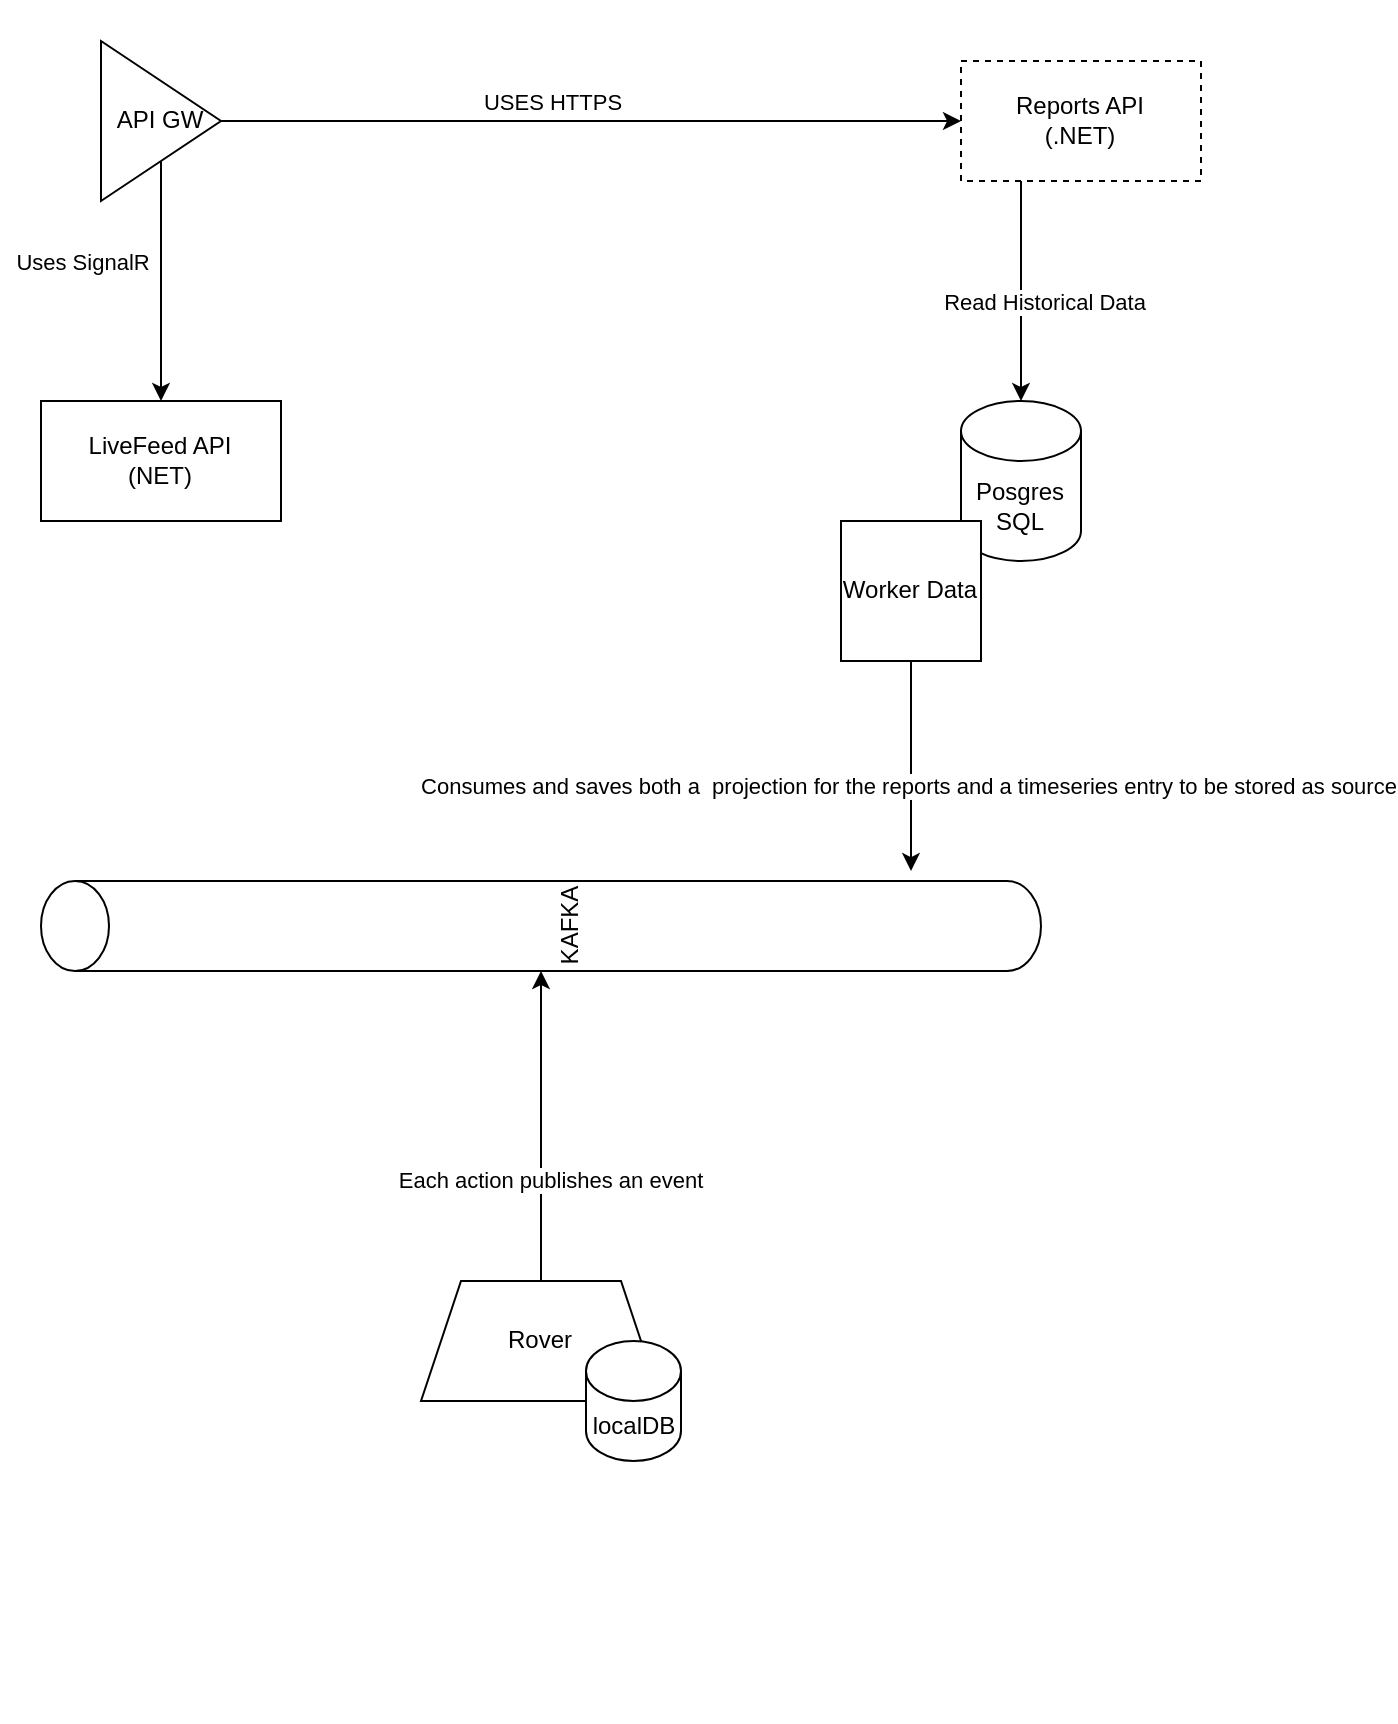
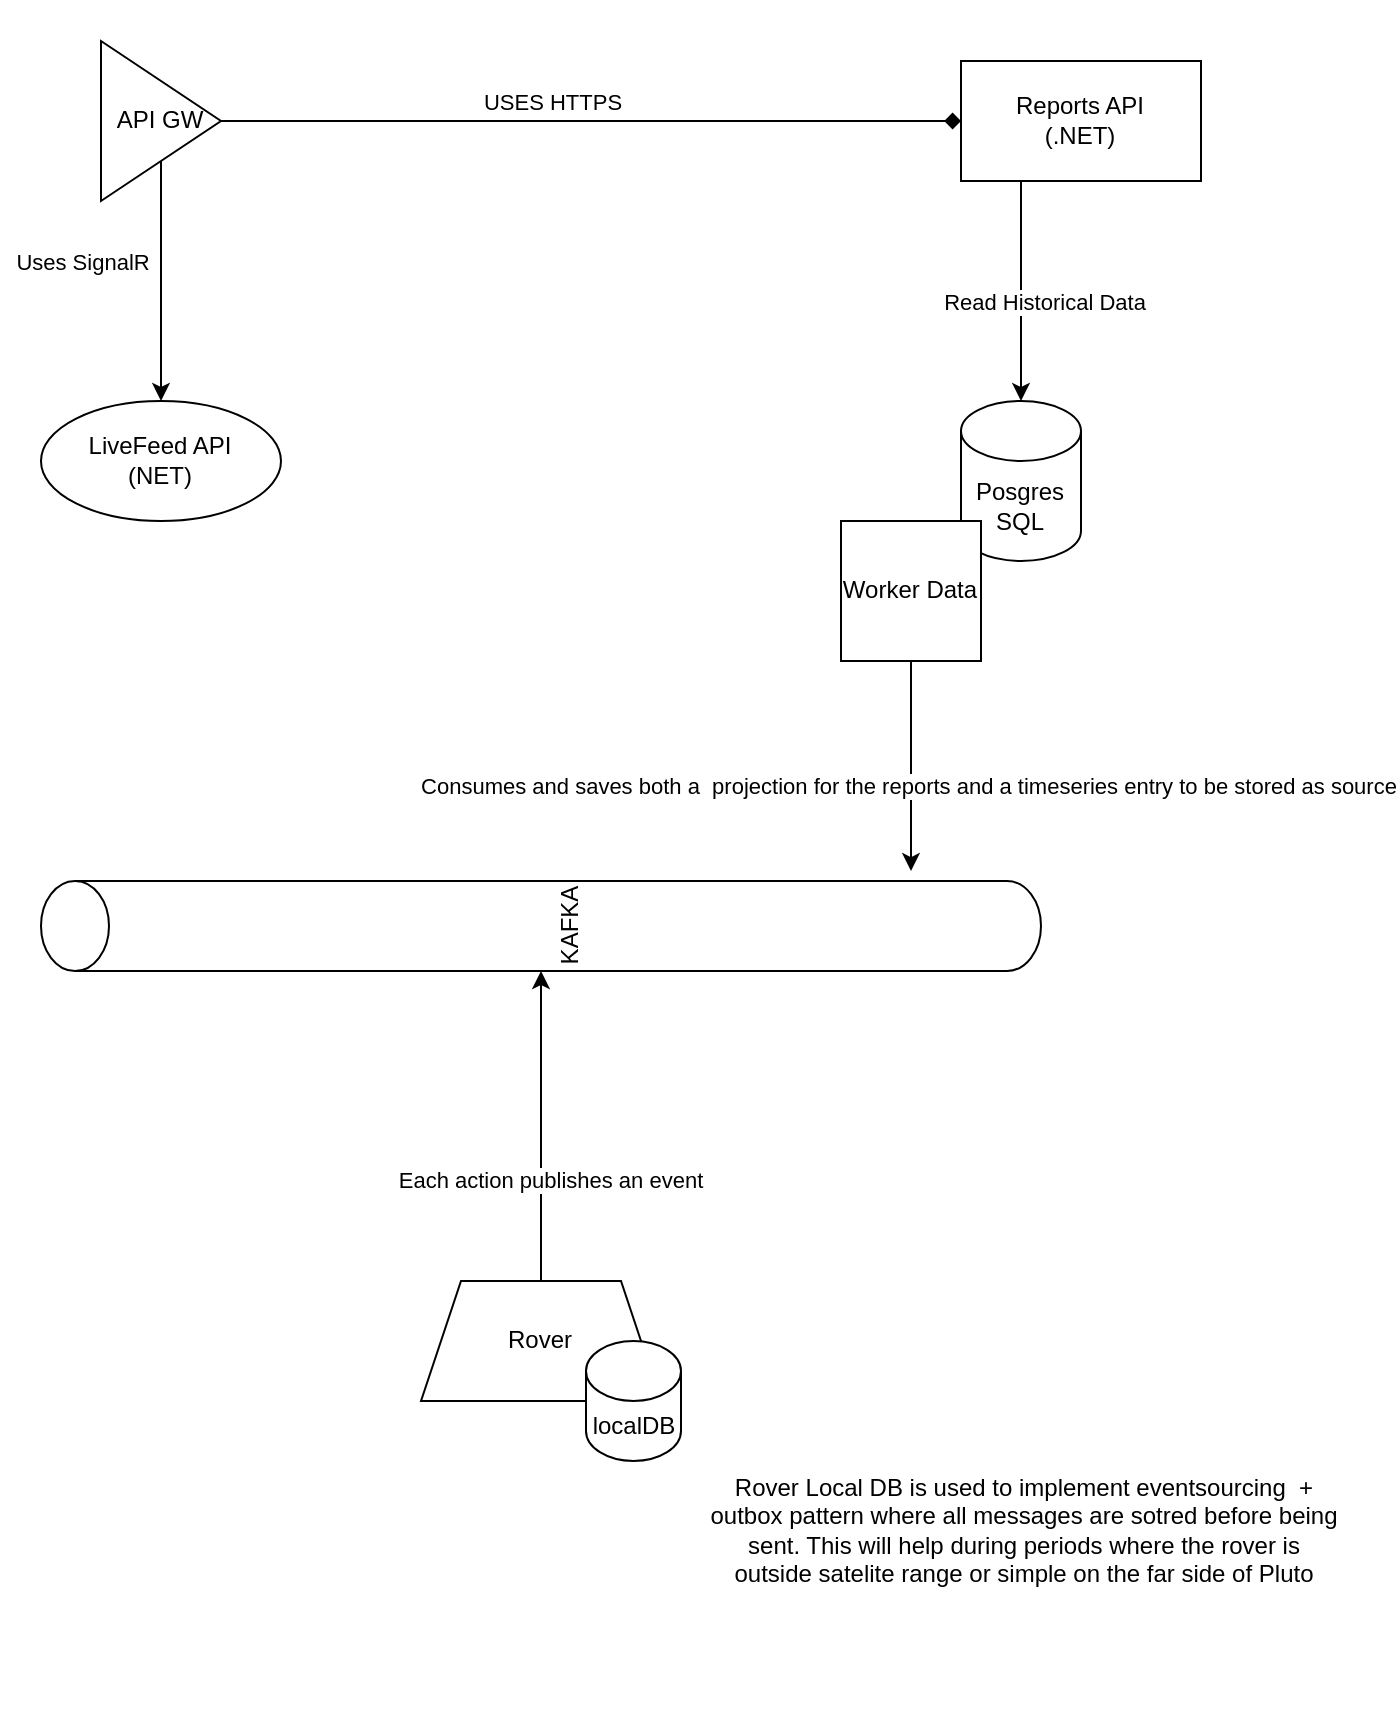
edge "API GW" -> "Reports API (.NET)": arrowhead classic -> diamond
node "Reports API (.NET)": style dashed -> solid
node "LiveFeed API (NET)": shape rectangle -> ellipse
node "Rover Local DB is used to implement eventsourcing + outbox pattern where all messages are sotred before being sent. This will help during periods where the rover is outside satelite range or simple on the far side of Pluto": added
